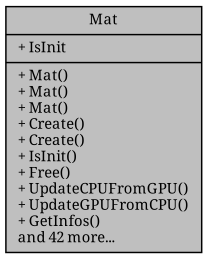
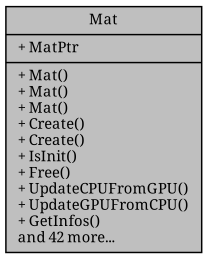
node "Mat": text "+ IsInit" -> "+ MatPtr"
